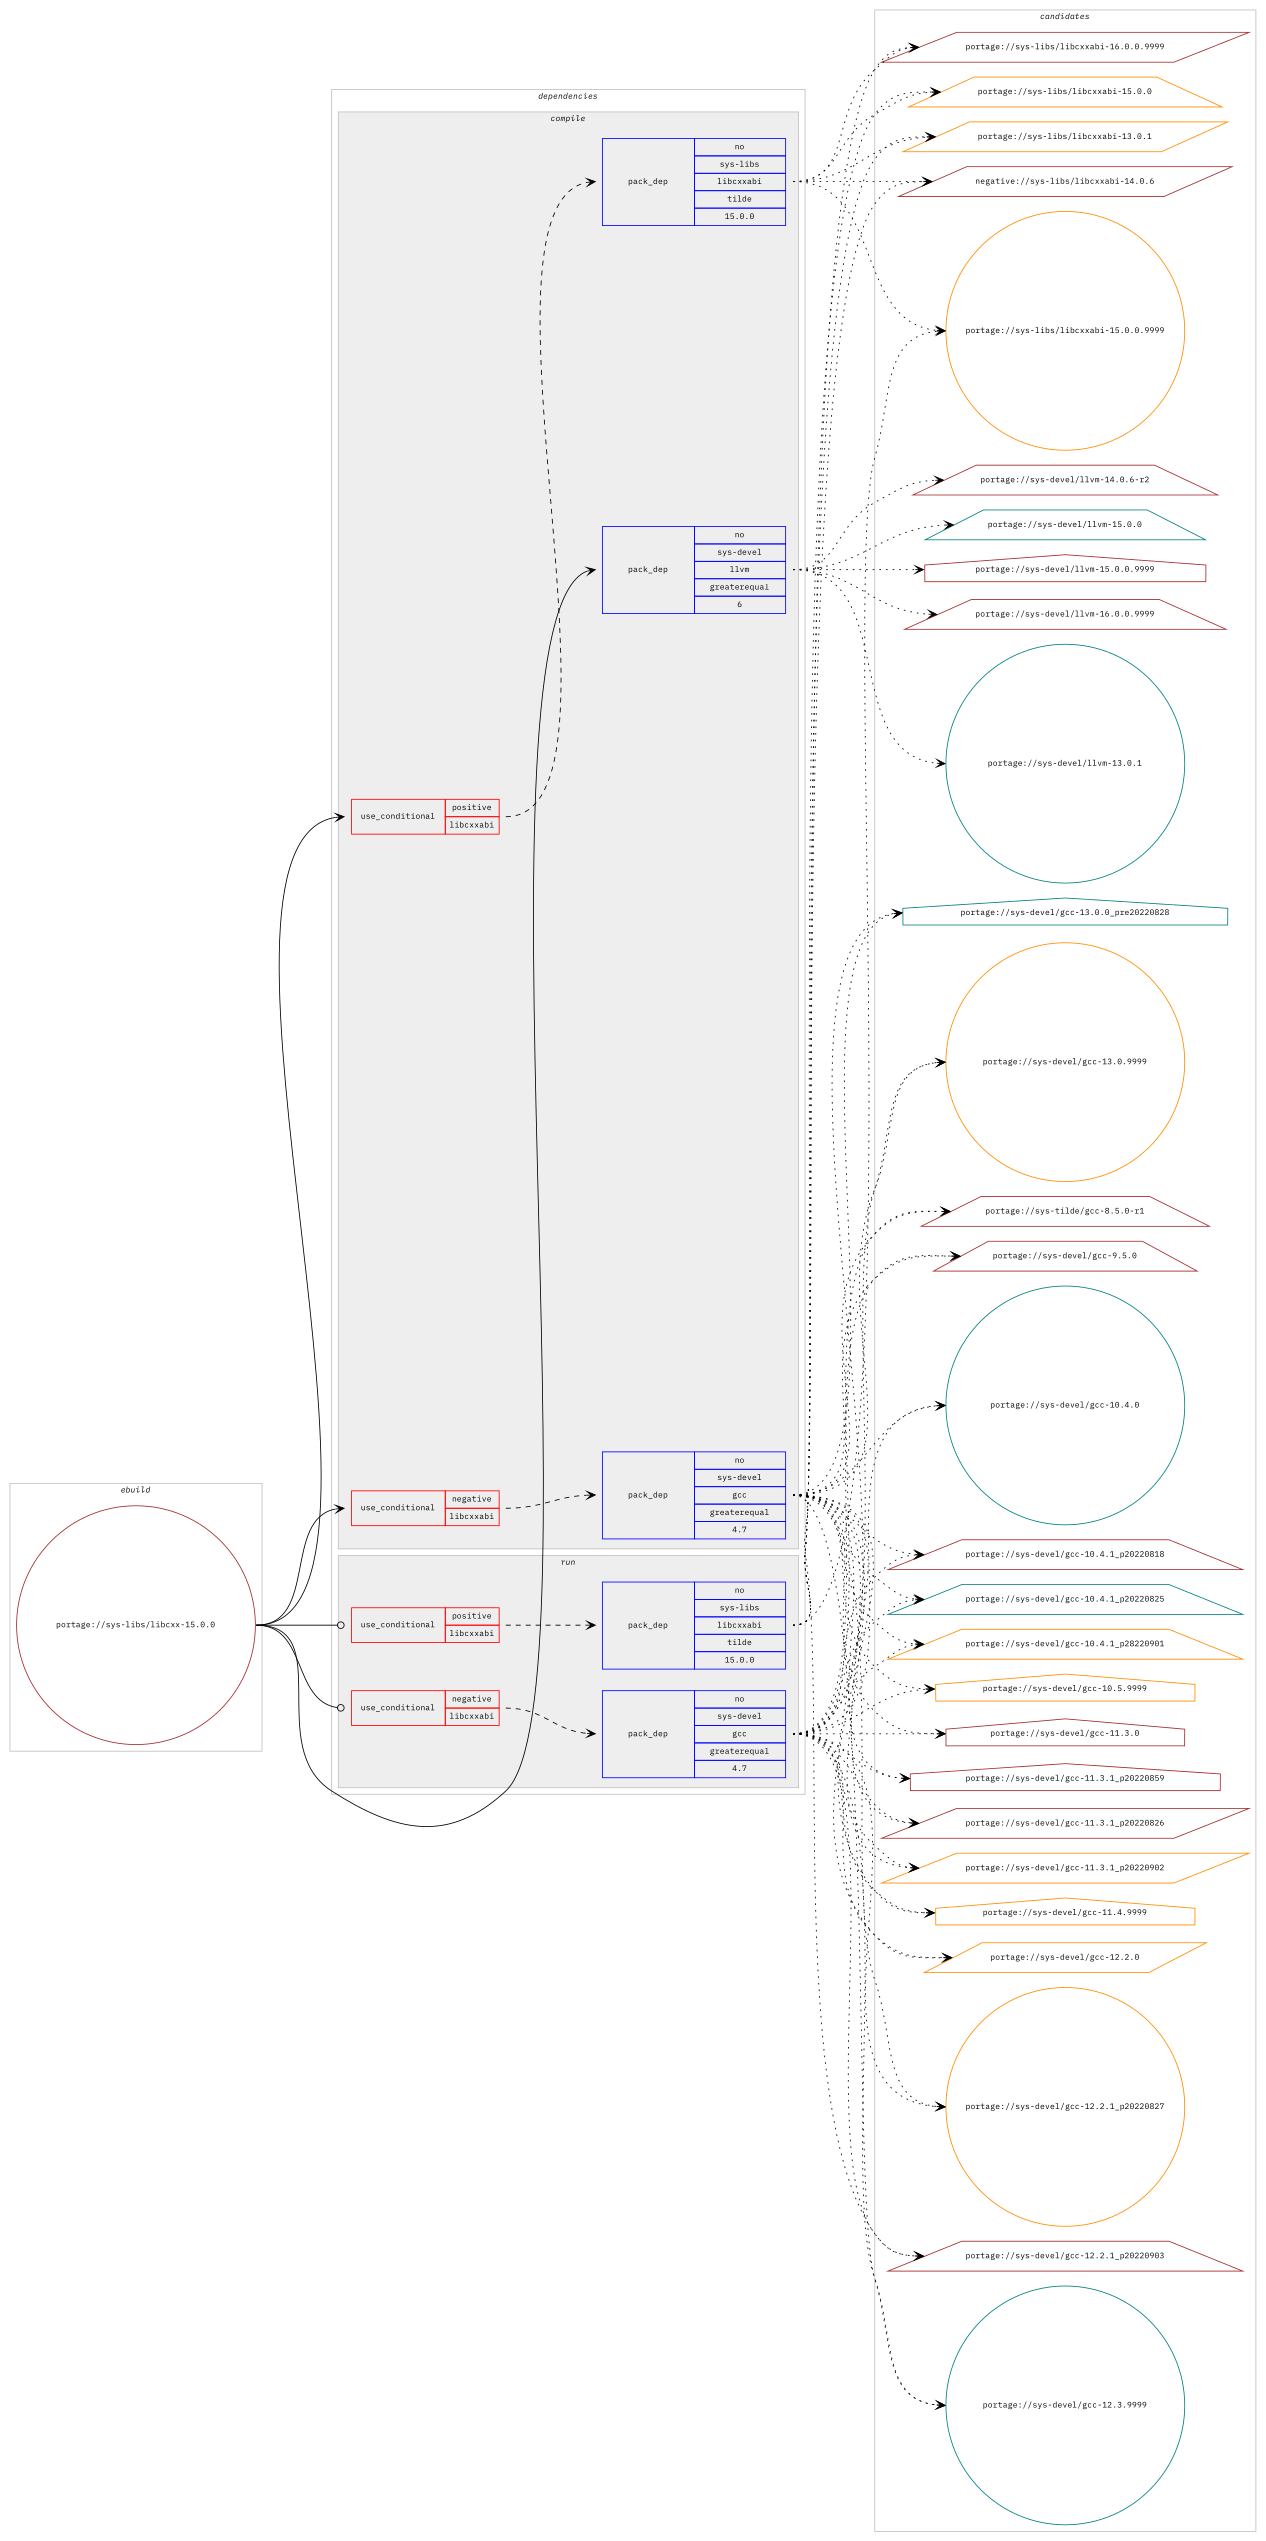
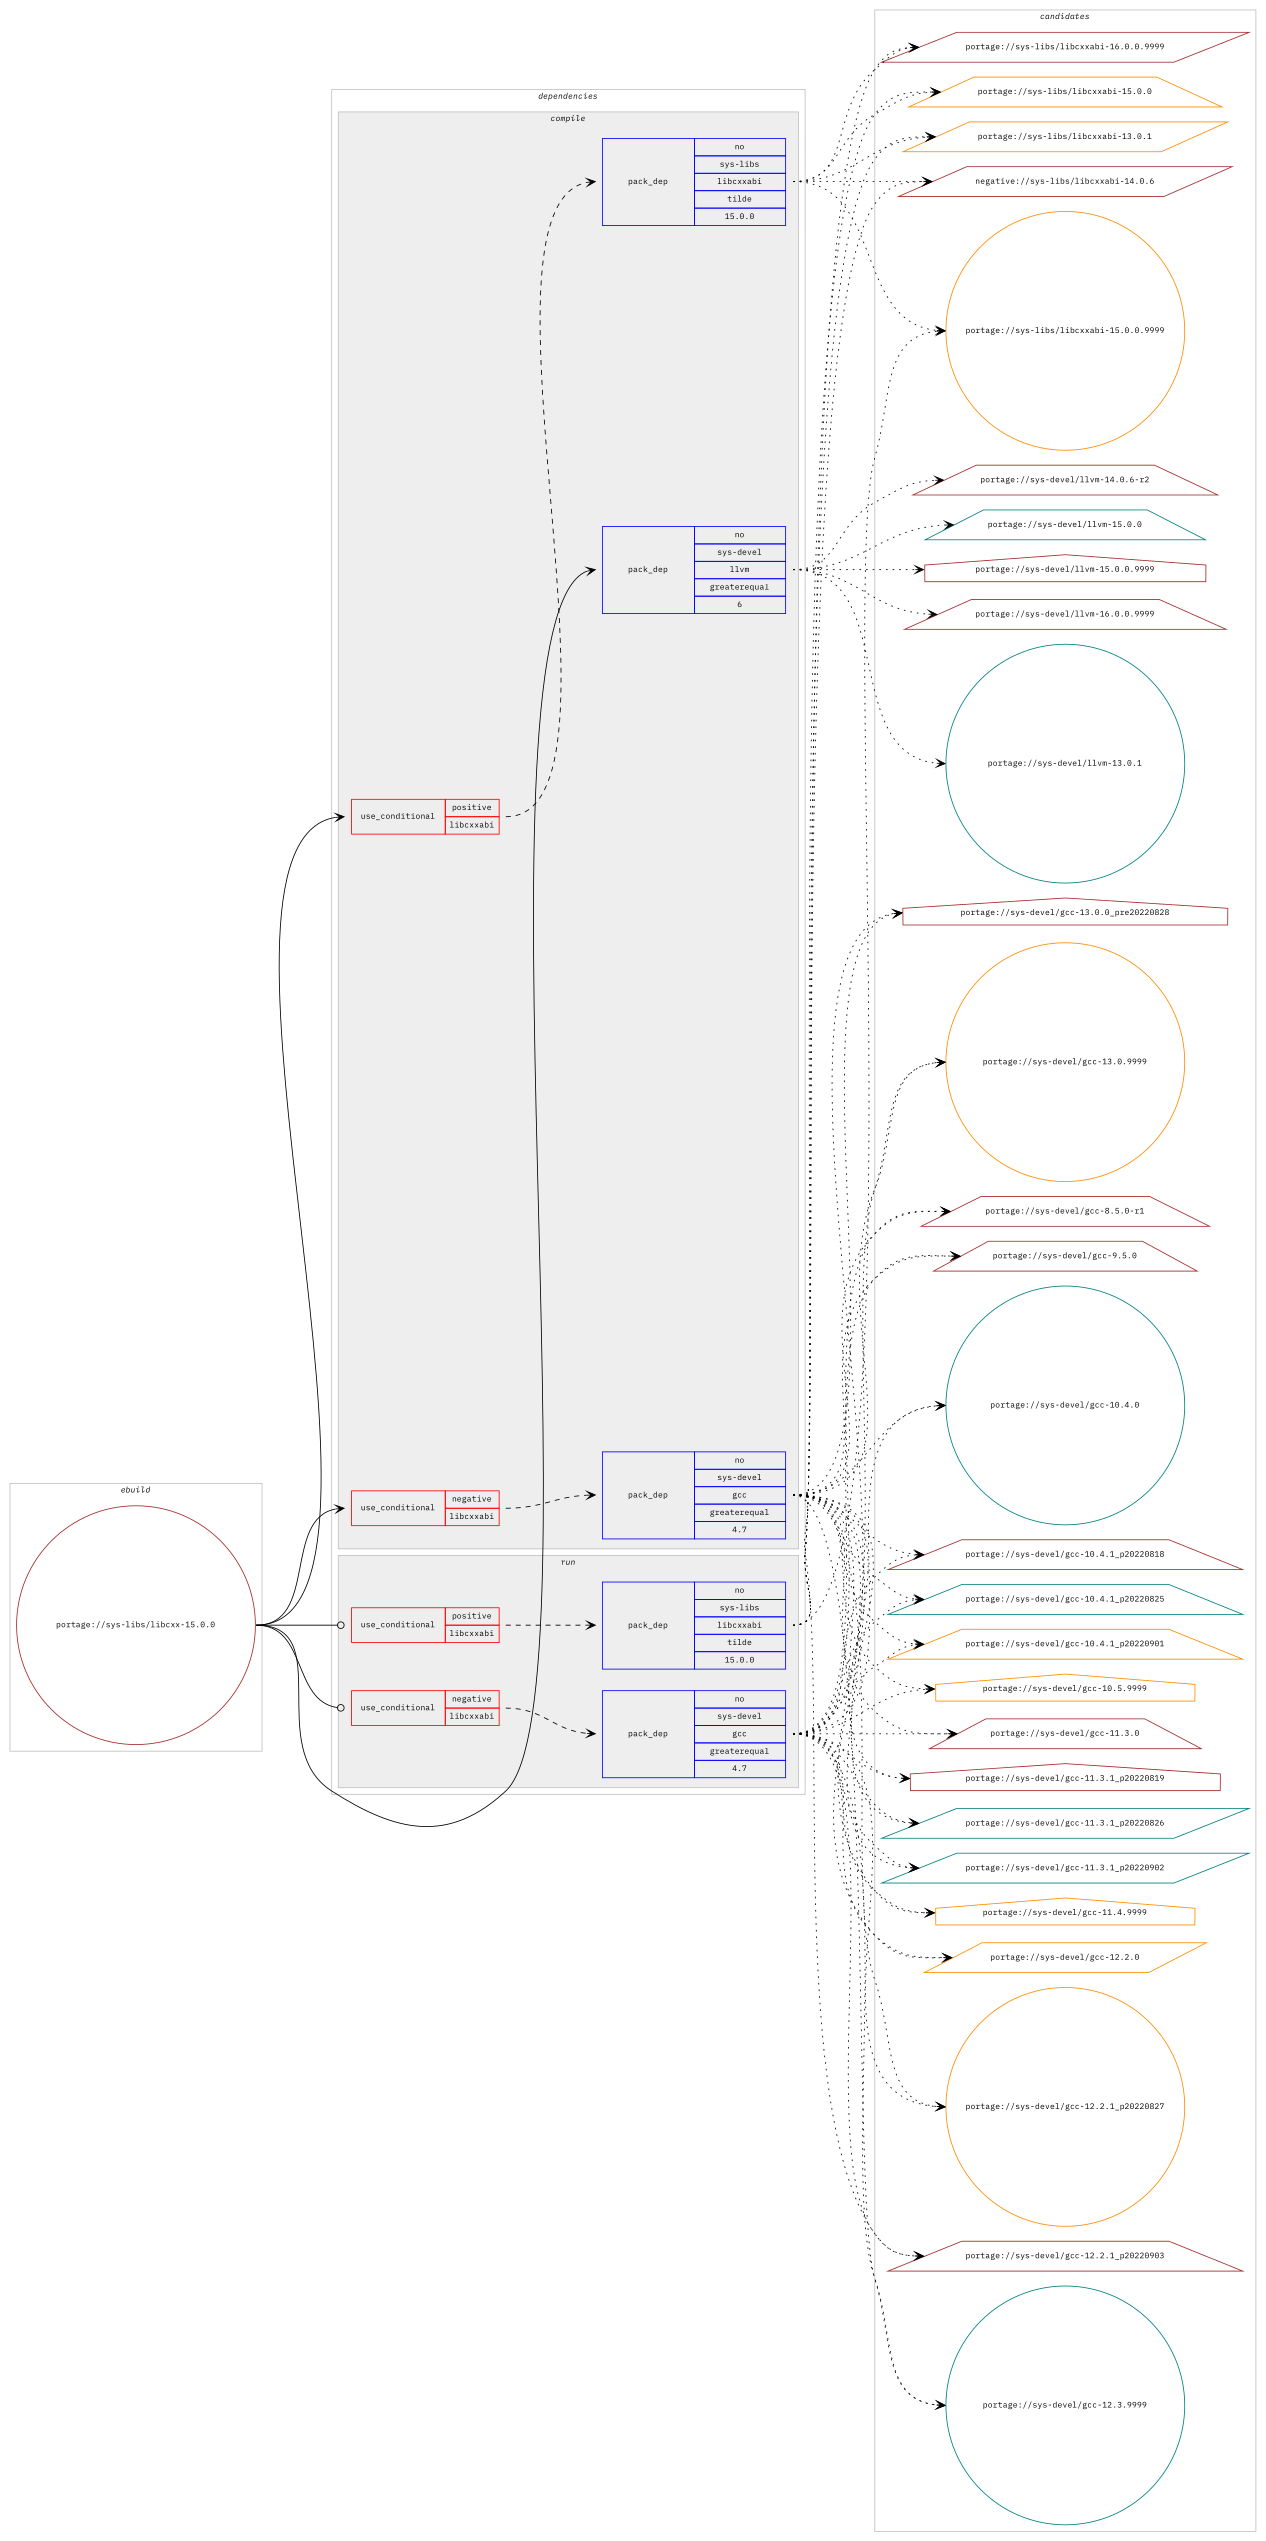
node "portage://sys-devel/gcc-13.0.0_pre20220828": color teal -> brown
node "portage://sys-tilde/gcc-8.5.0-r1": label "portage://sys-tilde/gcc-8.5.0-r1" -> "portage://sys-devel/gcc-8.5.0-r1"
node "portage://sys-devel/gcc-10.4.1_p28220901": label "portage://sys-devel/gcc-10.4.1_p28220901" -> "portage://sys-devel/gcc-10.4.1_p20220901"
node "portage://sys-devel/gcc-11.3.0": shape house -> trapezium
node "portage://sys-devel/gcc-11.3.1_p20220859": label "portage://sys-devel/gcc-11.3.1_p20220859" -> "portage://sys-devel/gcc-11.3.1_p20220819"
node "portage://sys-devel/gcc-11.3.1_p20220826": color brown -> teal
node "portage://sys-devel/gcc-11.3.1_p20220902": color darkorange -> teal
